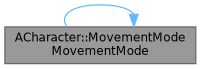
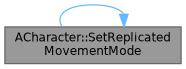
node "ACharacter::MovementMode MovementMode": label "ACharacter::MovementMode MovementMode" -> "ACharacter::SetReplicated MovementMode"
